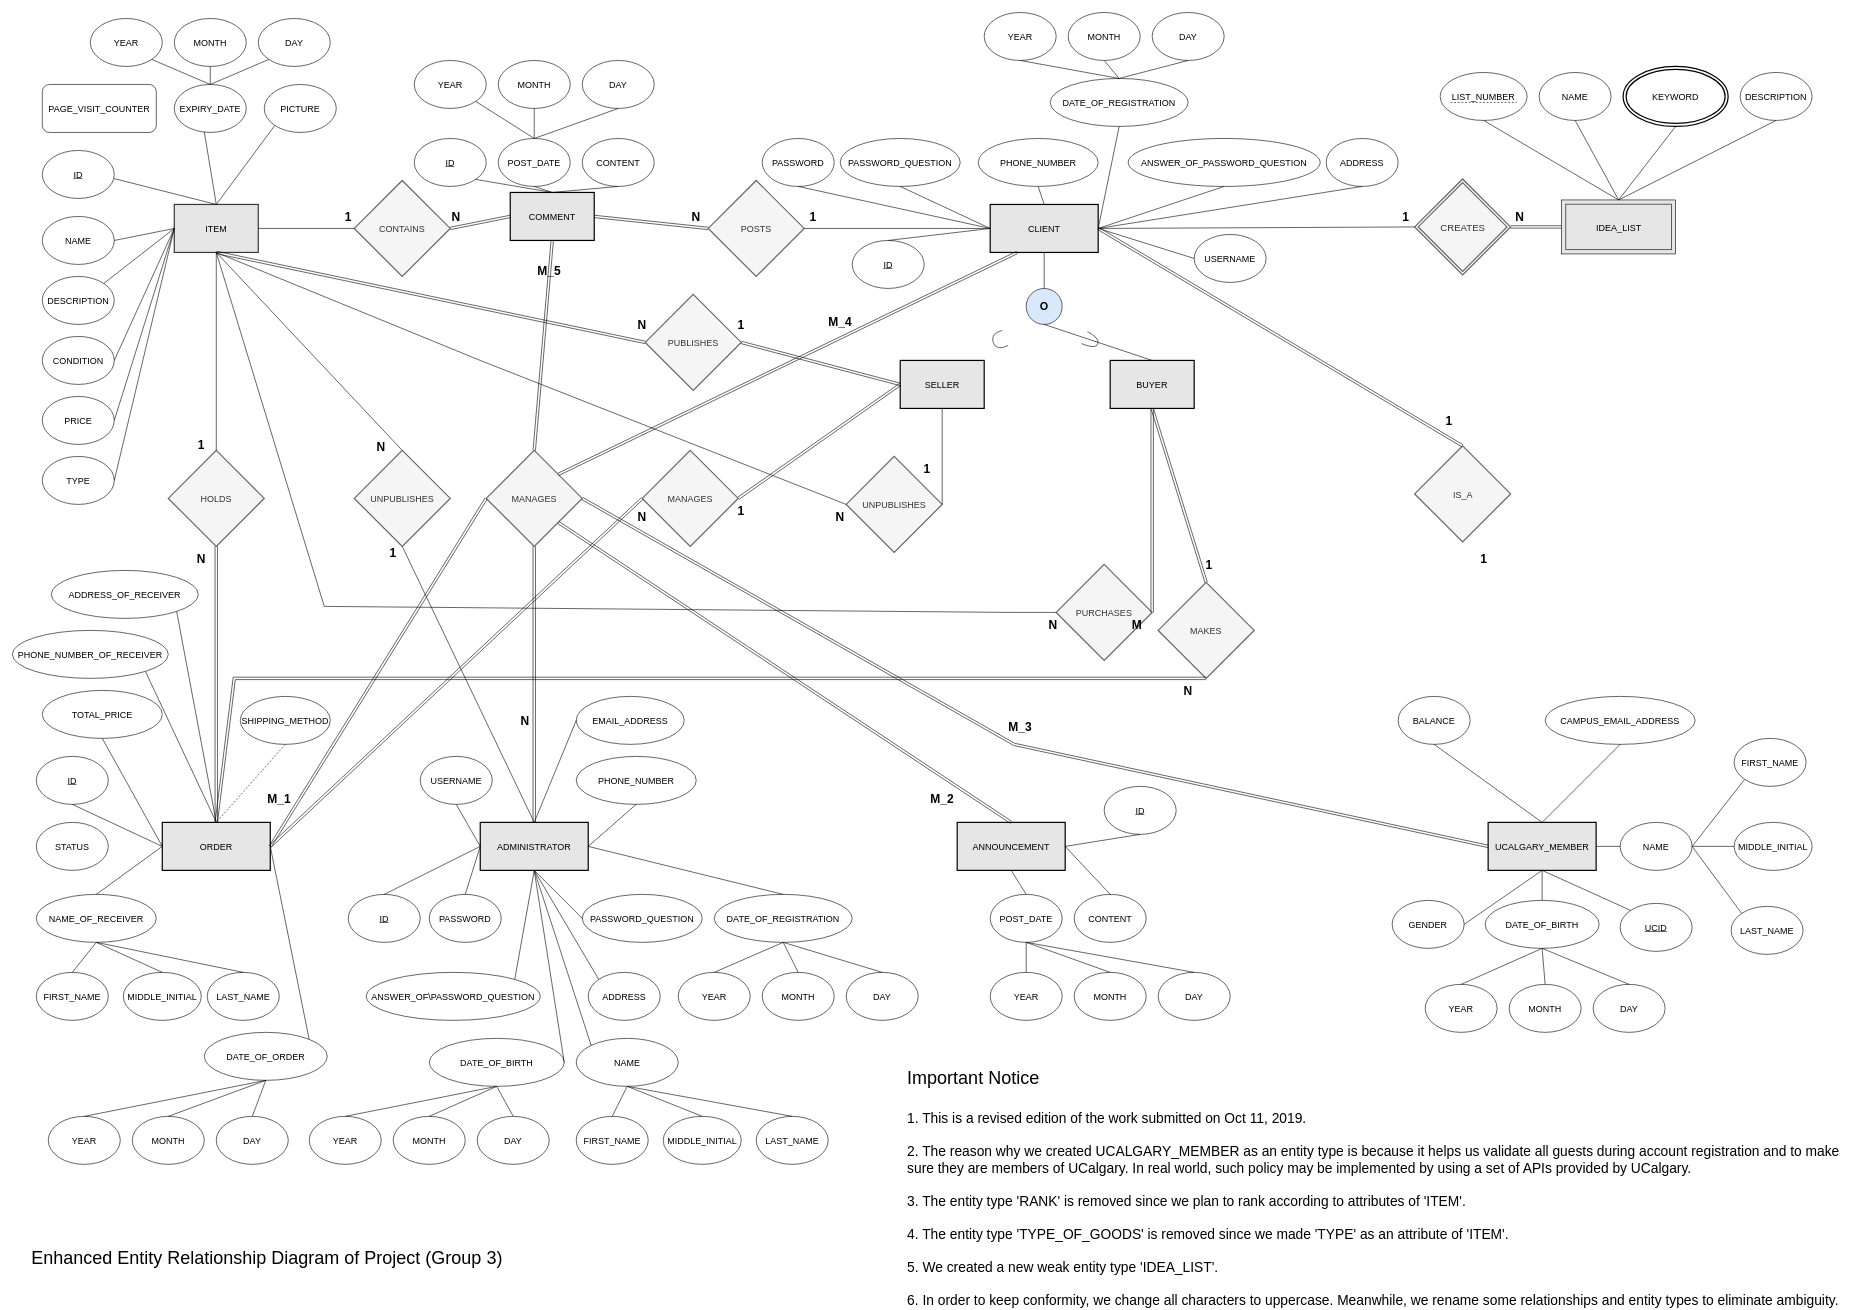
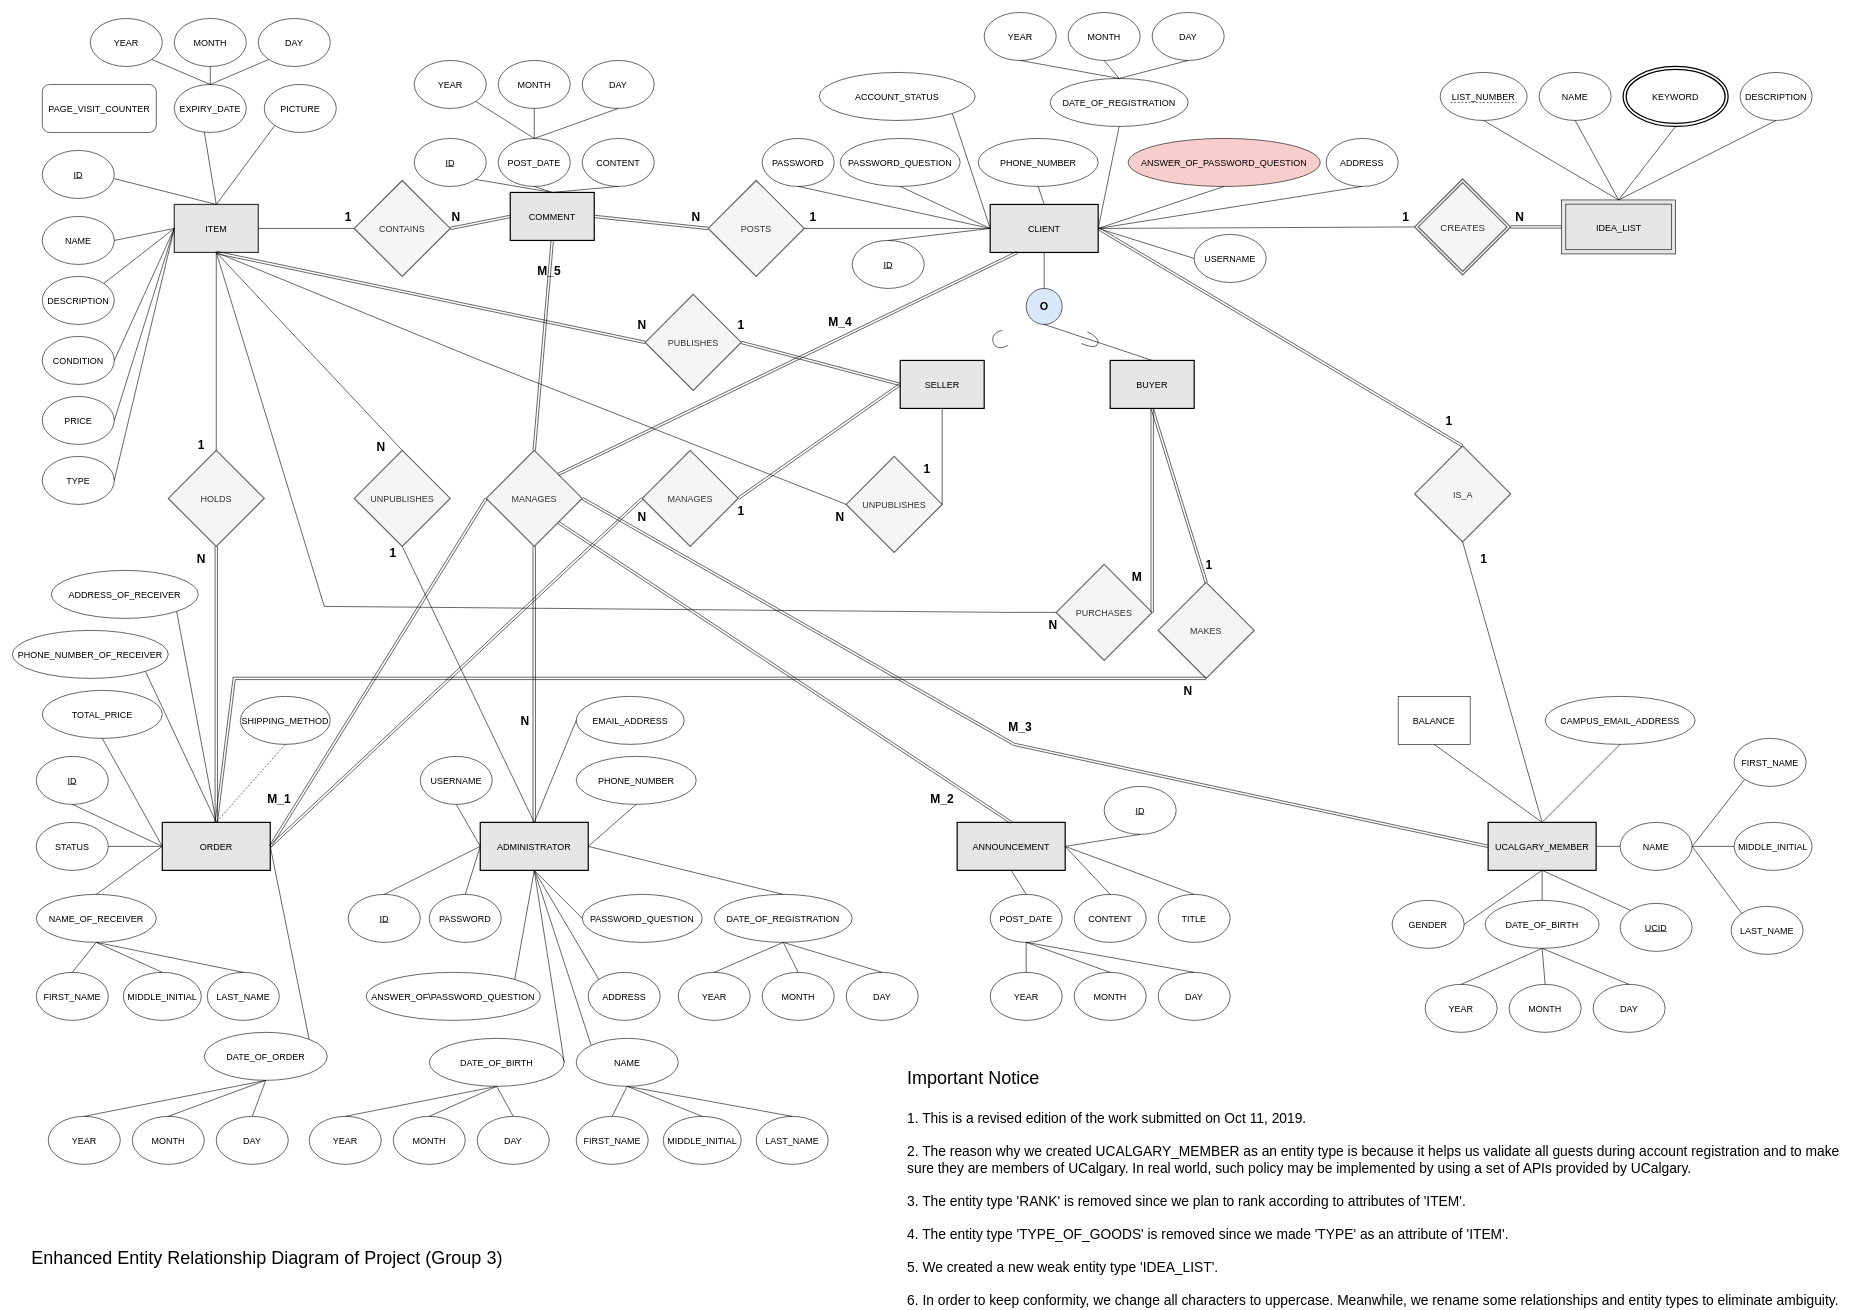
node "ACCOUNT_STATUS": added
node "ANSWER_OF_PASSWORD_QUESTION": fillcolor #ffffff -> #f8cecc
edge "ACCOUNT_STATUS" -- "CLIENT": added
node "M": moved (1137, 624) -> (1137, 576)
edge "IS_A" -- "UCALGARY_MEMBER": added
node "BALANCE": shape ellipse -> rectangle
edge "STATUS" -- "ORDER": added
edge "ANNOUNCEMENT" -- "TITLE": added
node "TITLE": added
